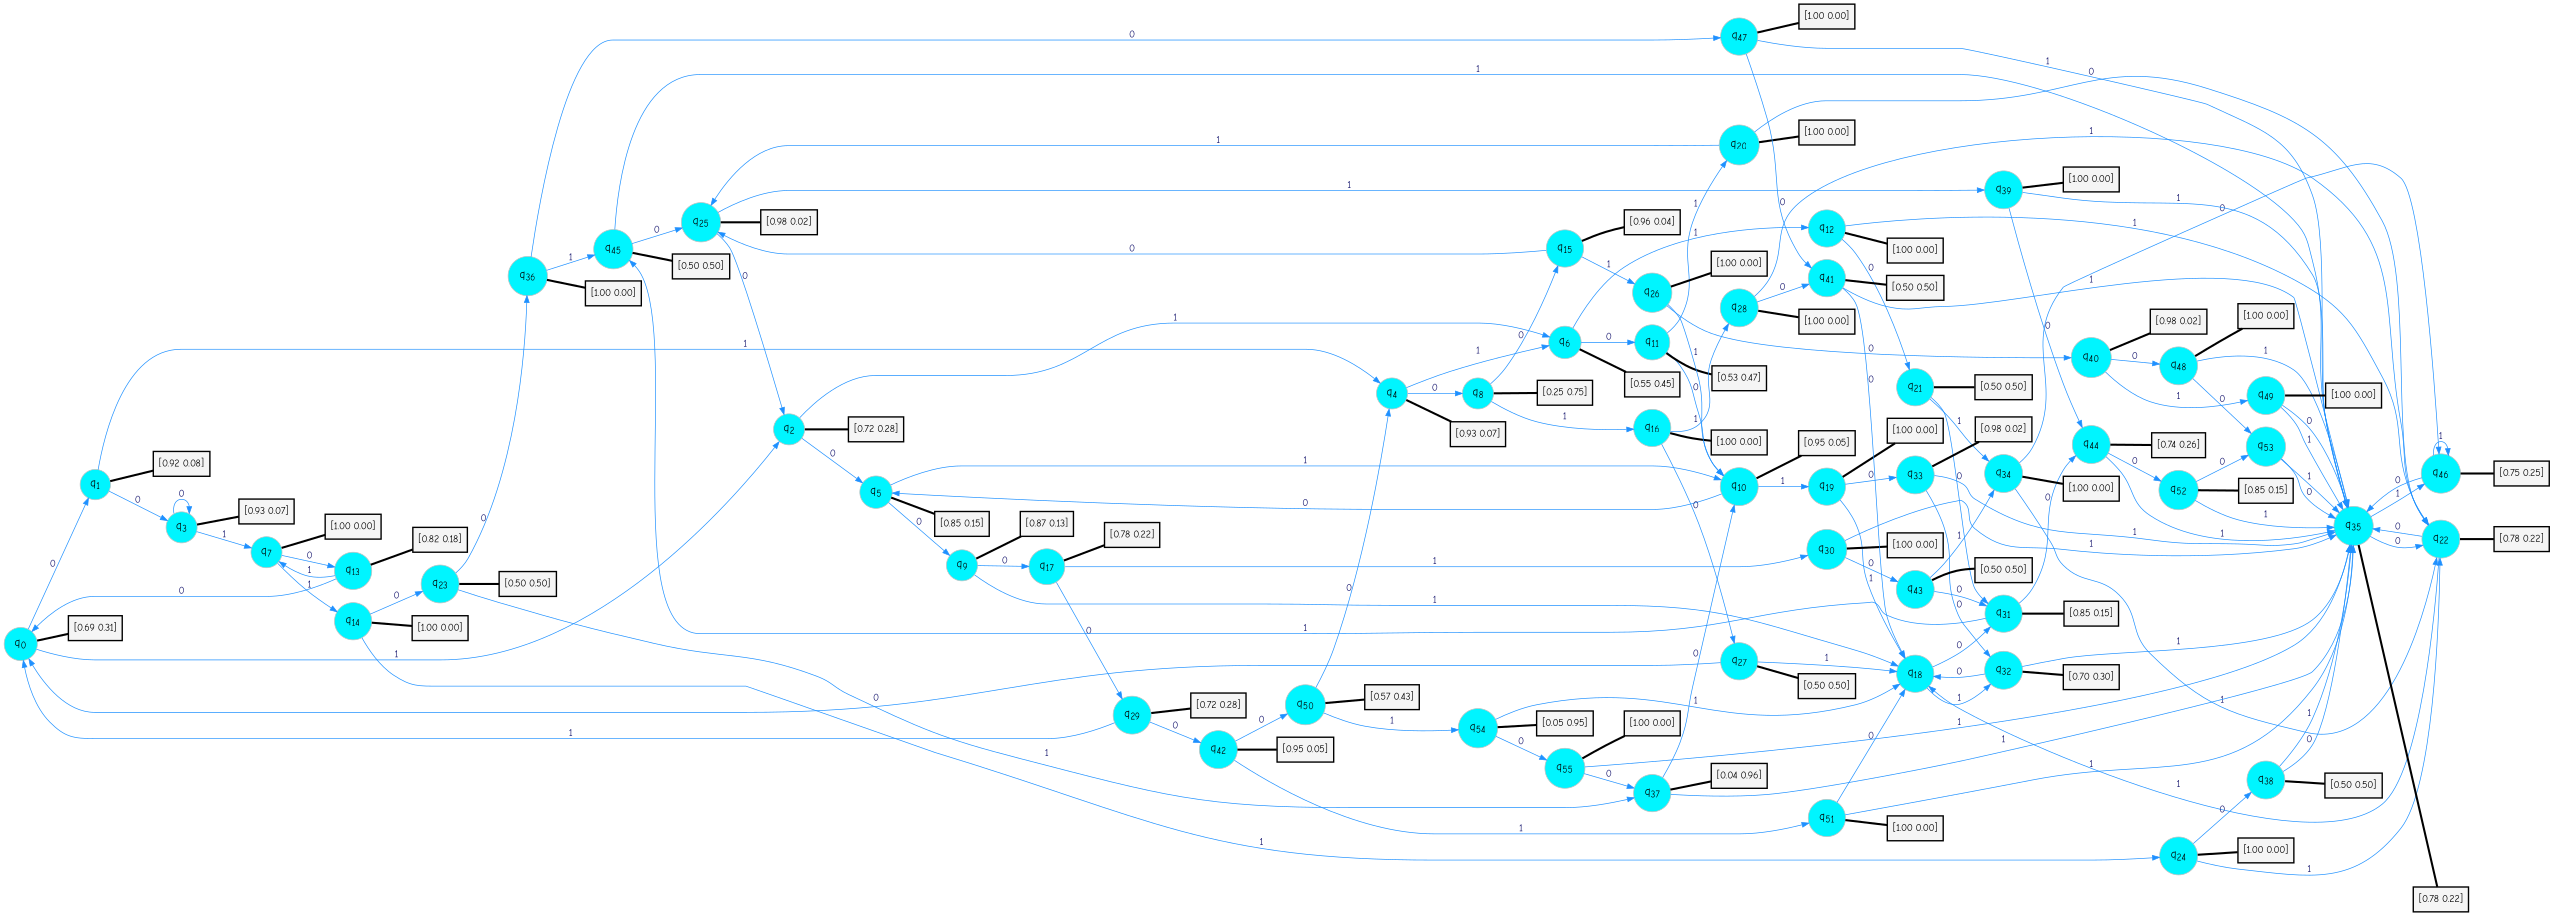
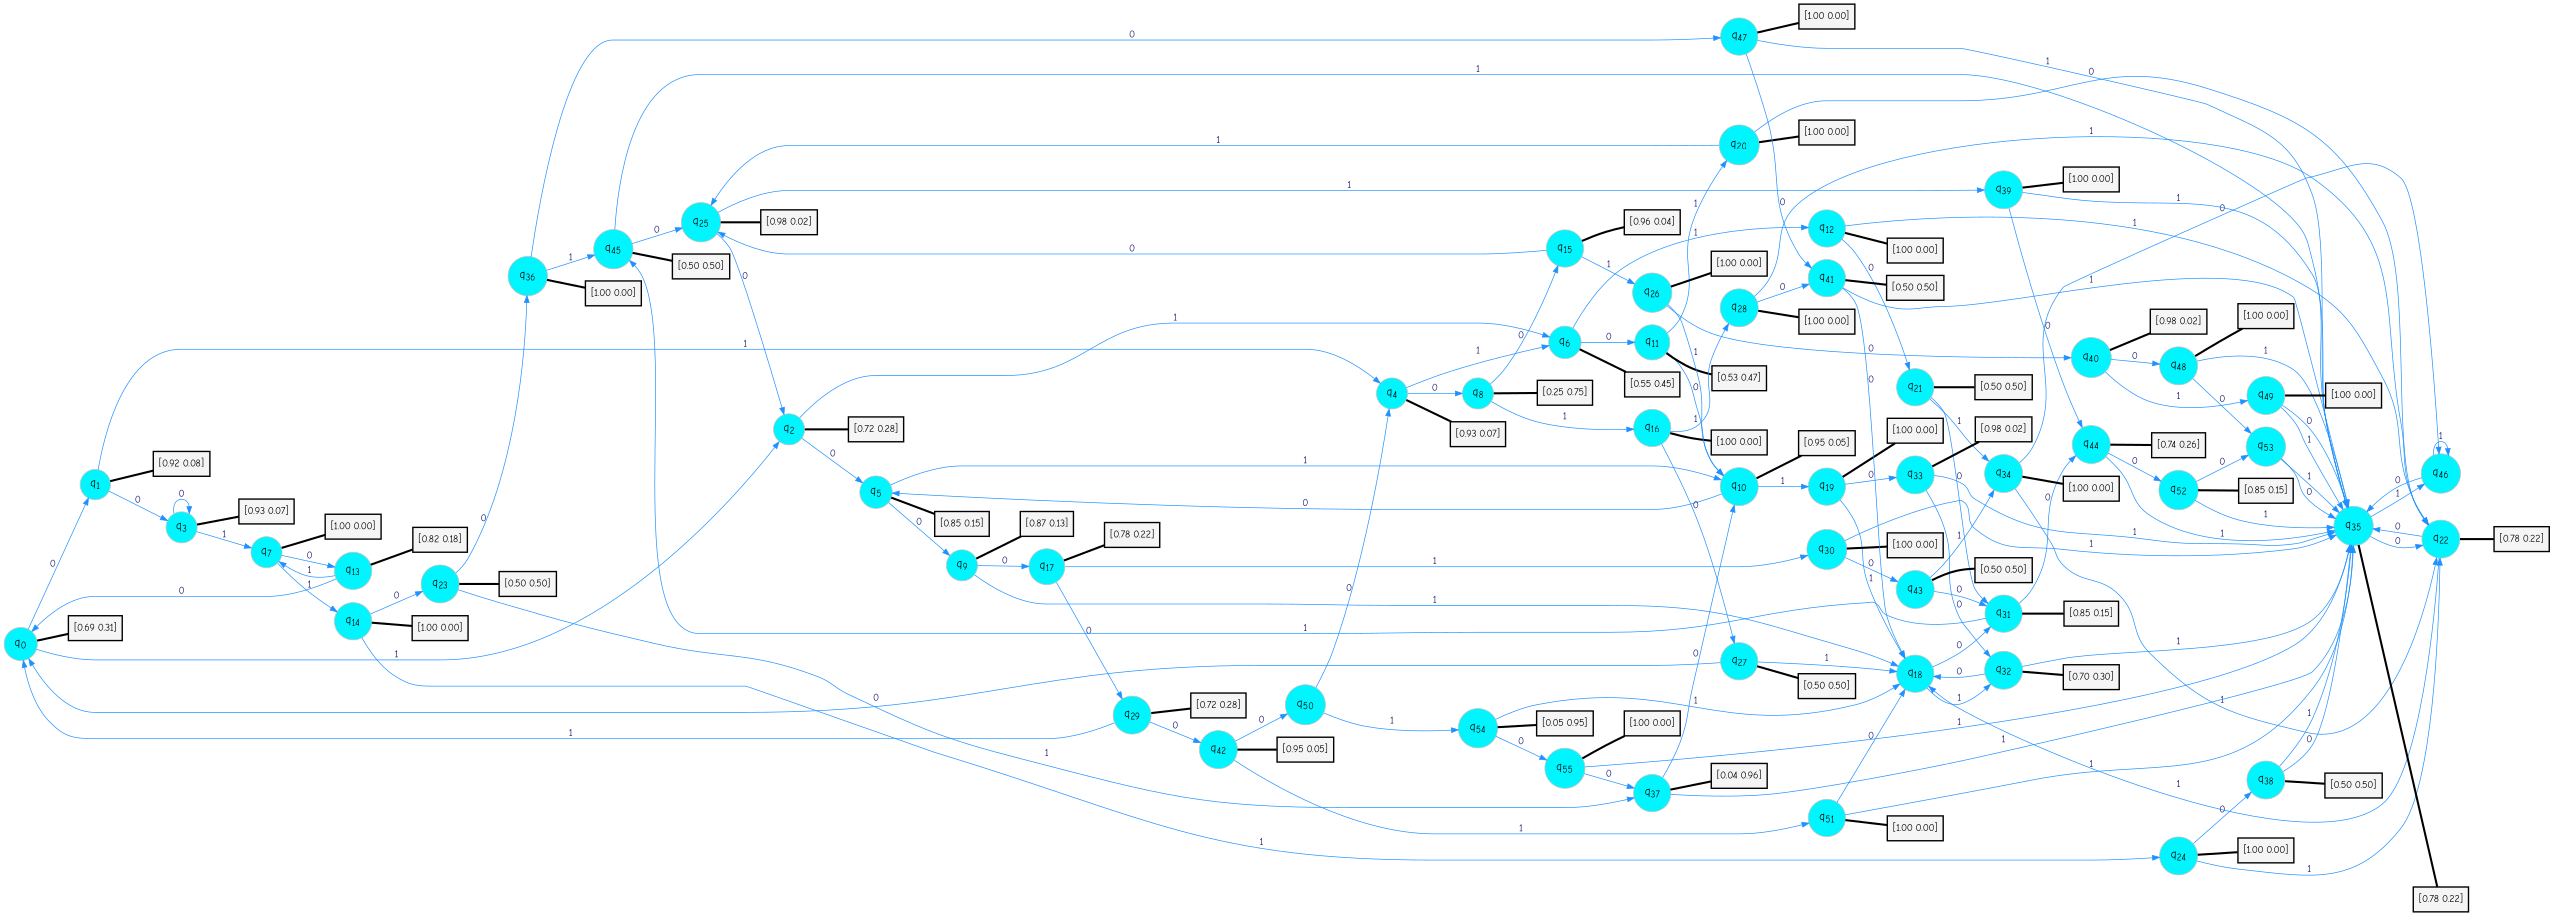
node "[0.75 0.25]": removed
node "[0.57 0.43]": removed
